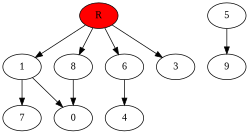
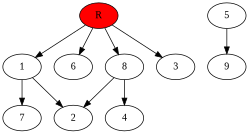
edge "6" -> "4": now "8" -> "4"
node "0": label "0" -> "2"
